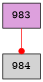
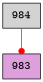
edge "983" -> "984": reversed
